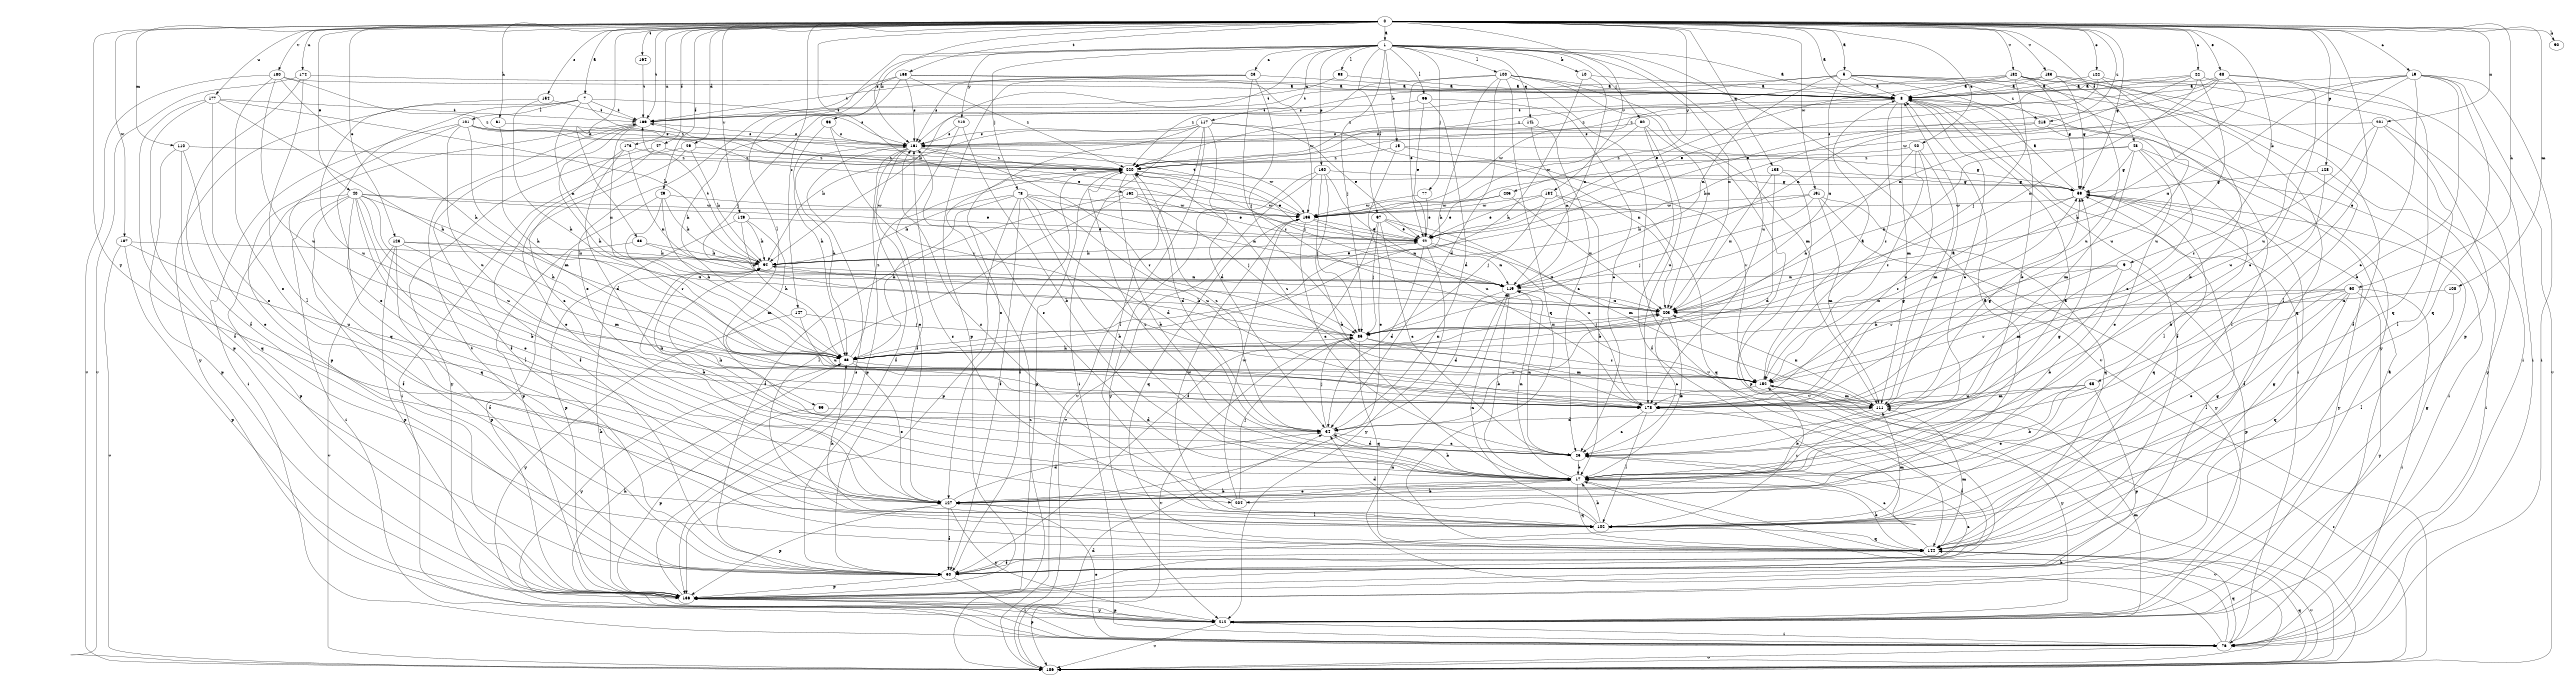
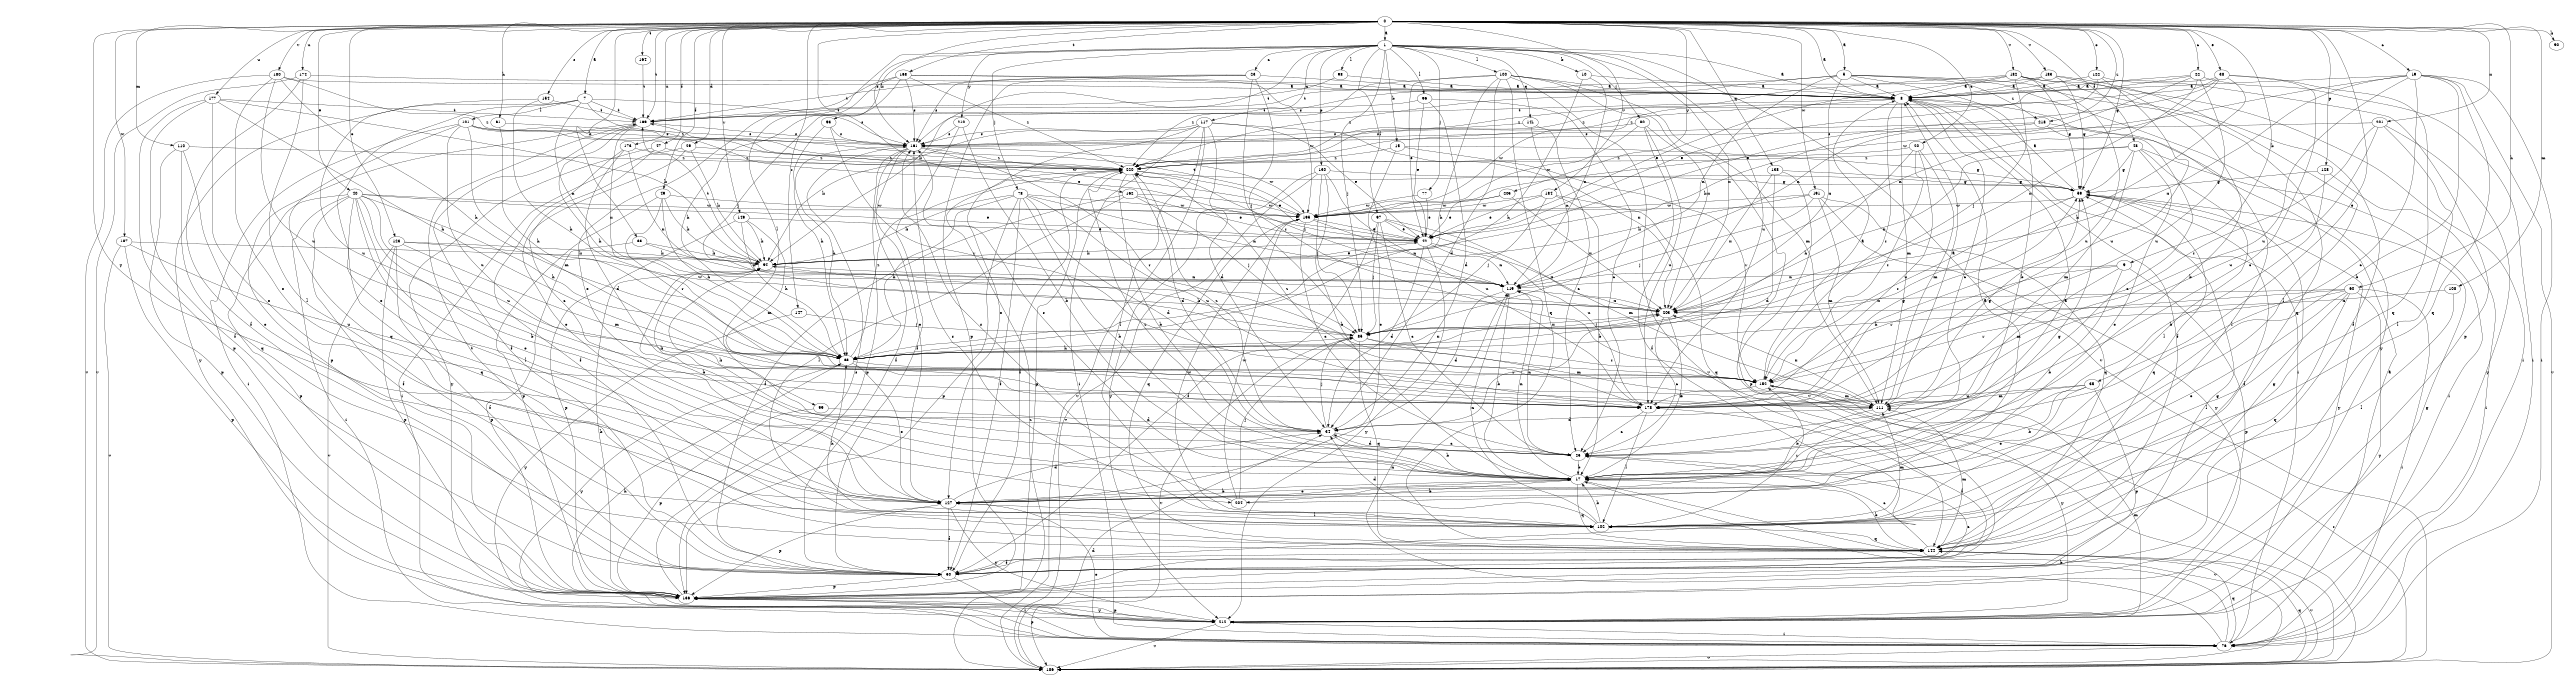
edge "123" -> "203": label "x" -> "w"
edge "147" -> "178": removed, label "u"
